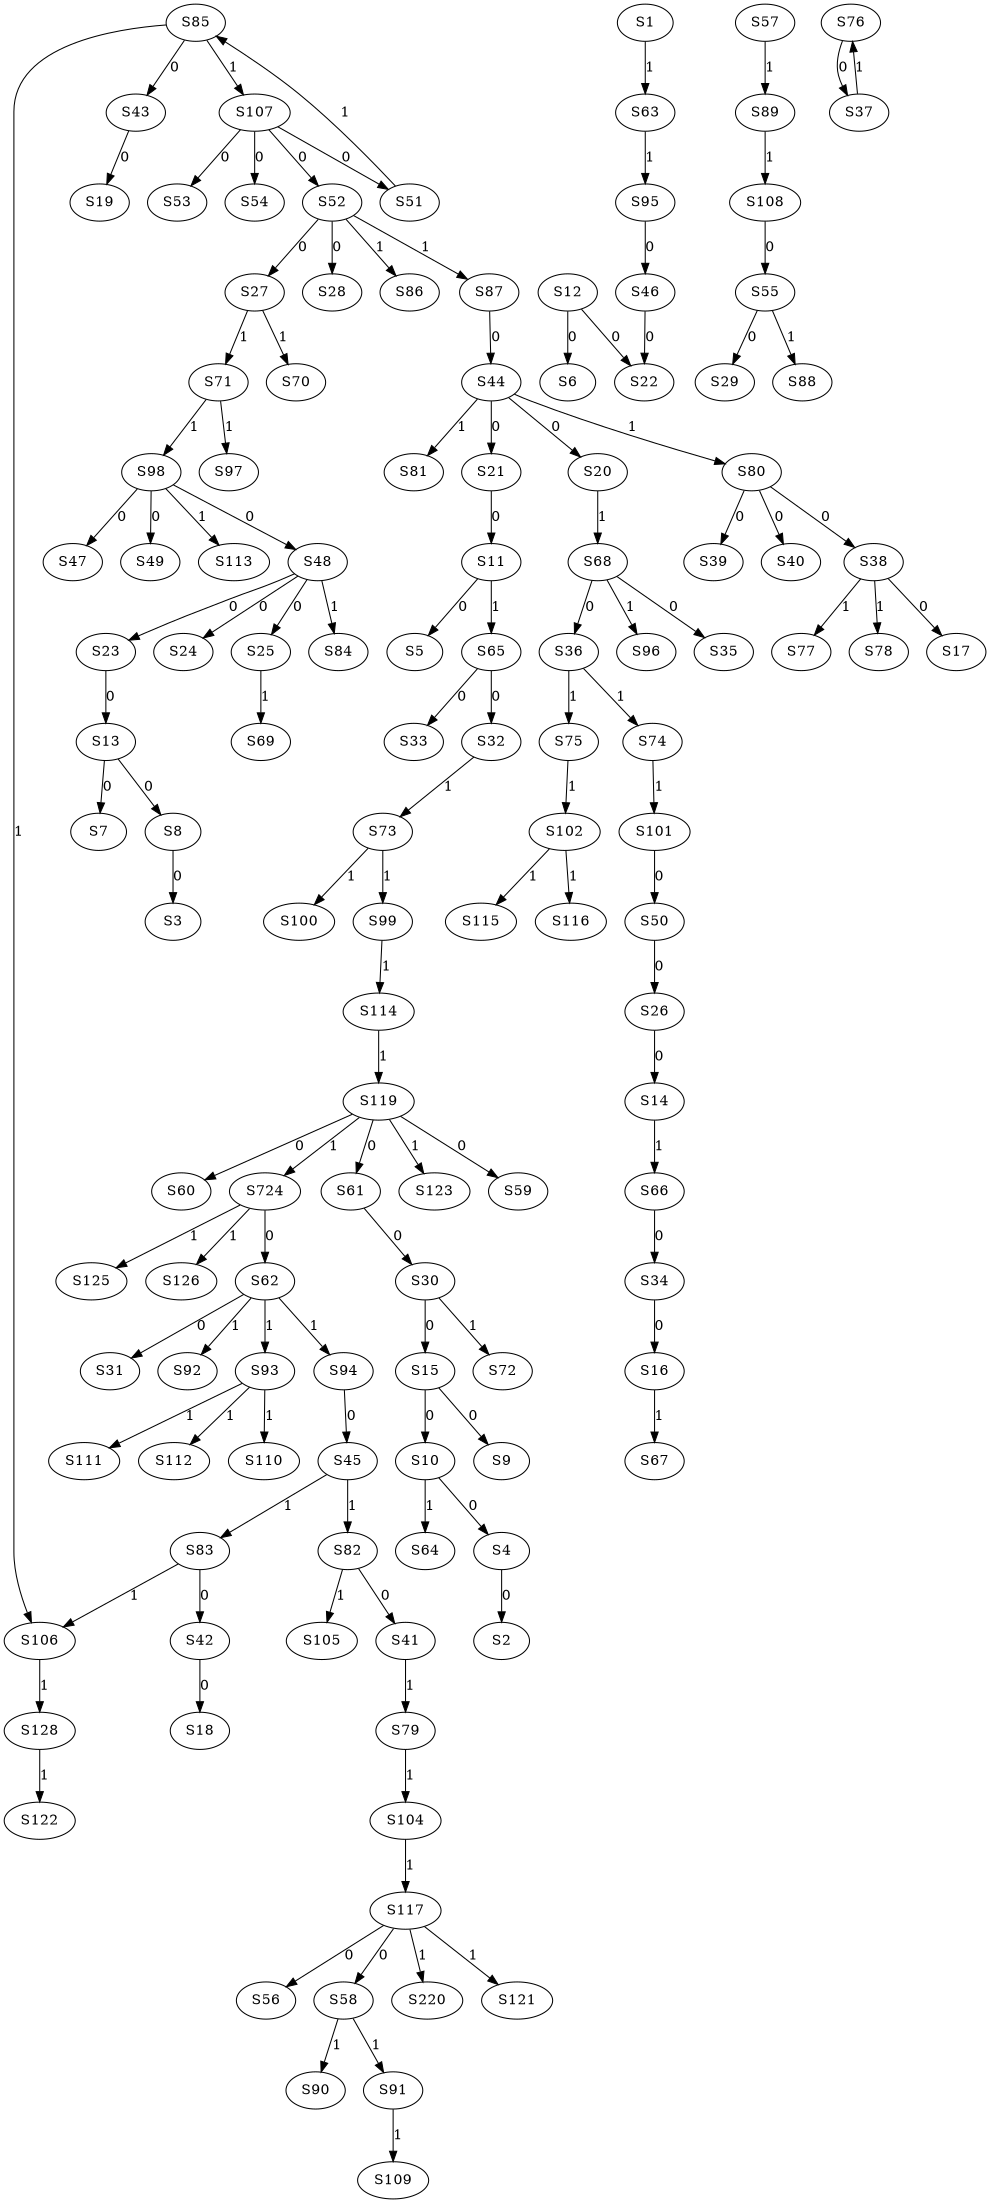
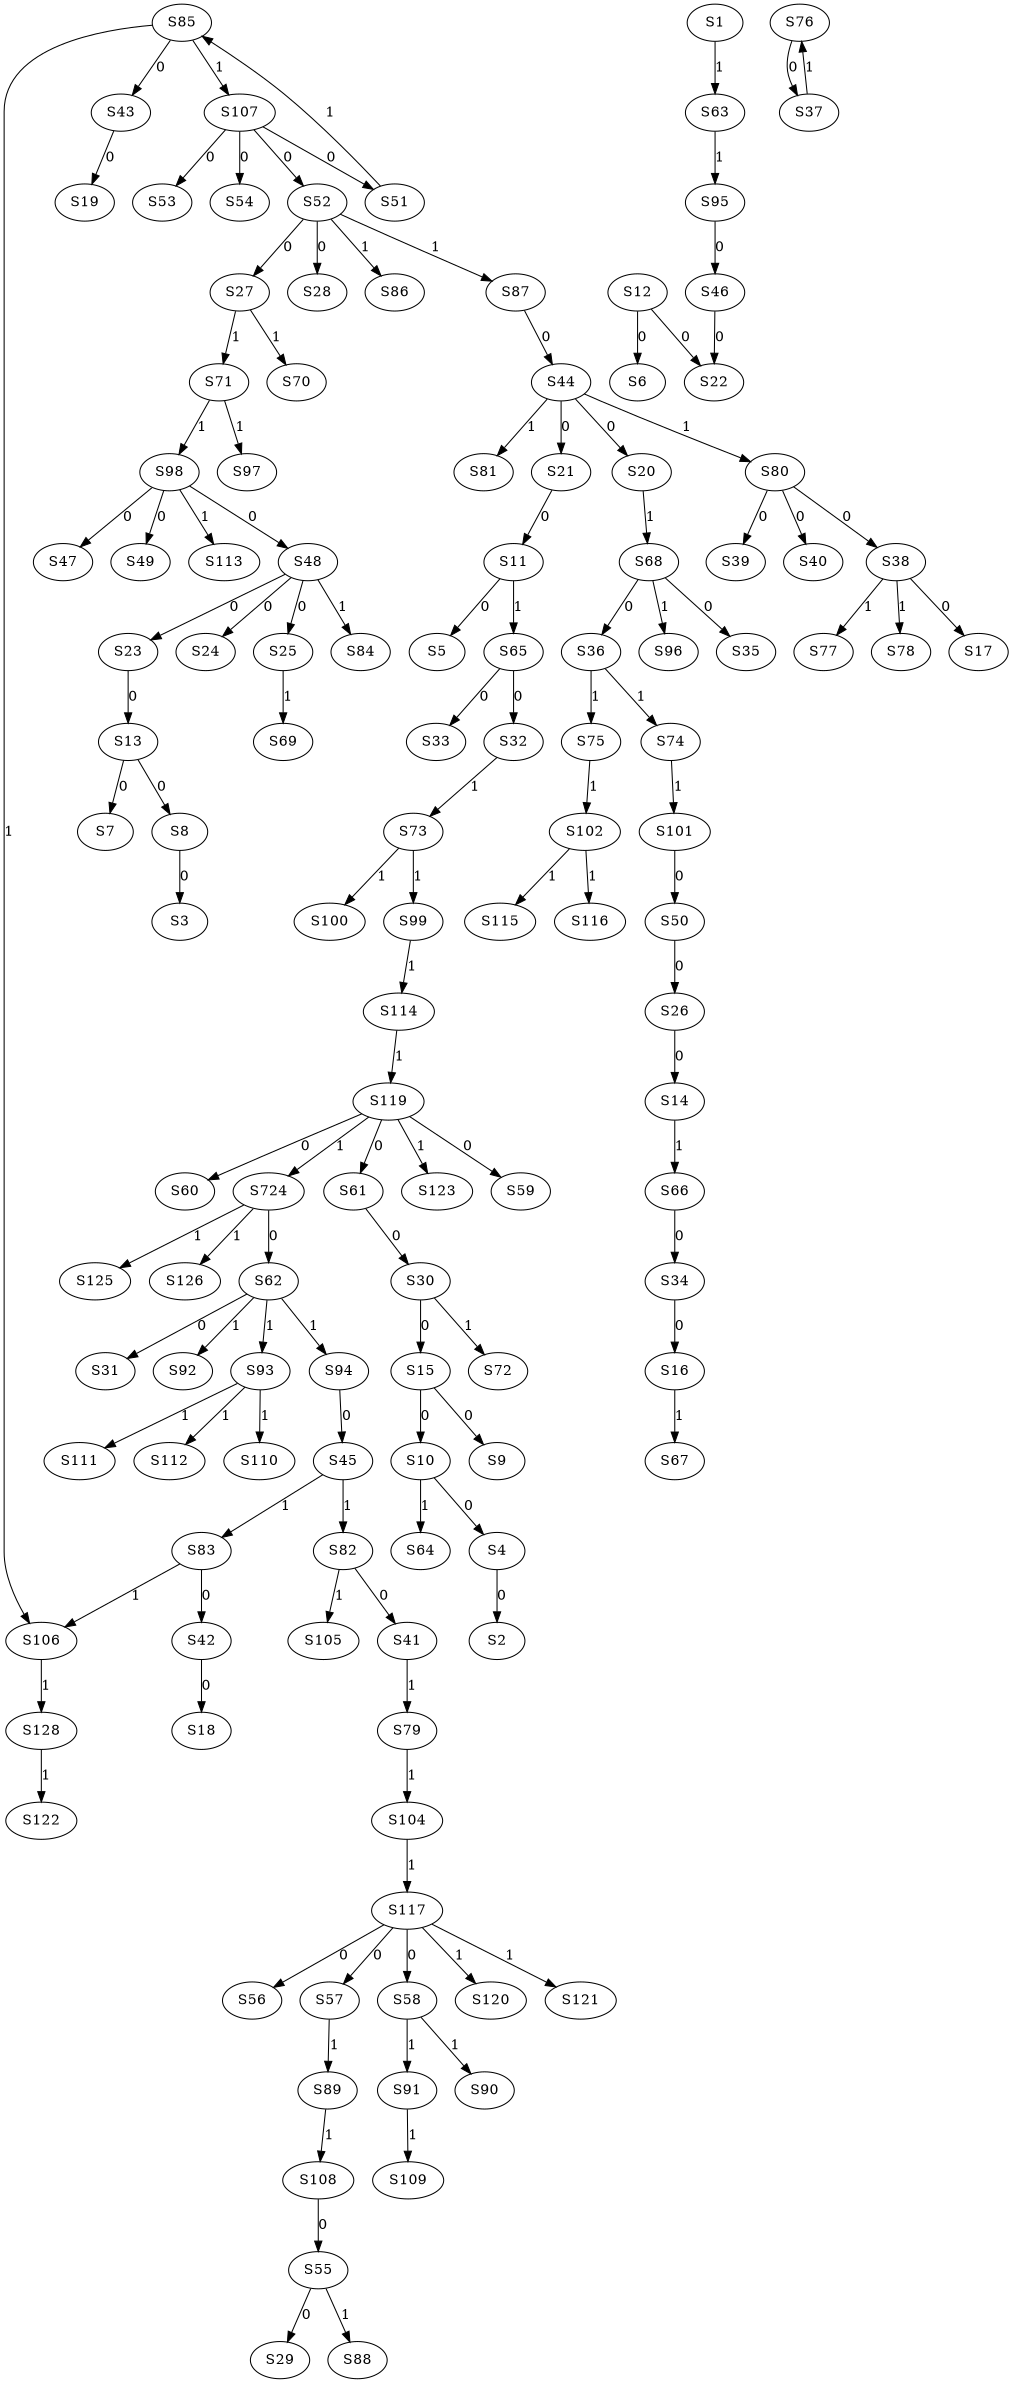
edge "S117" -> "S57": added, label "0"
node "S220": label "S220" -> "S120"
